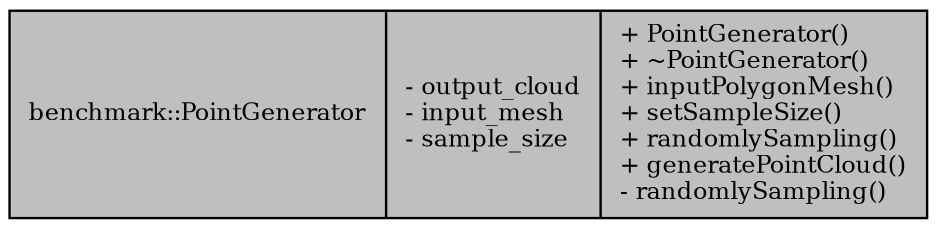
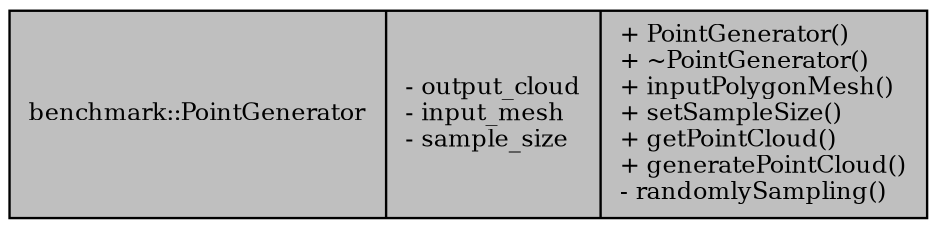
node "benchmark::PointGenerator": text "+ randomlySampling()" -> "+ getPointCloud()"
